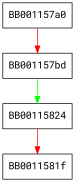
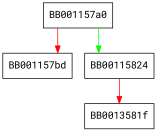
edge "BB001157bd" -> "BB00115824": now "BB001157a0" -> "BB00115824"
node "BB0011581f": label "BB0011581f" -> "BB0013581f"
